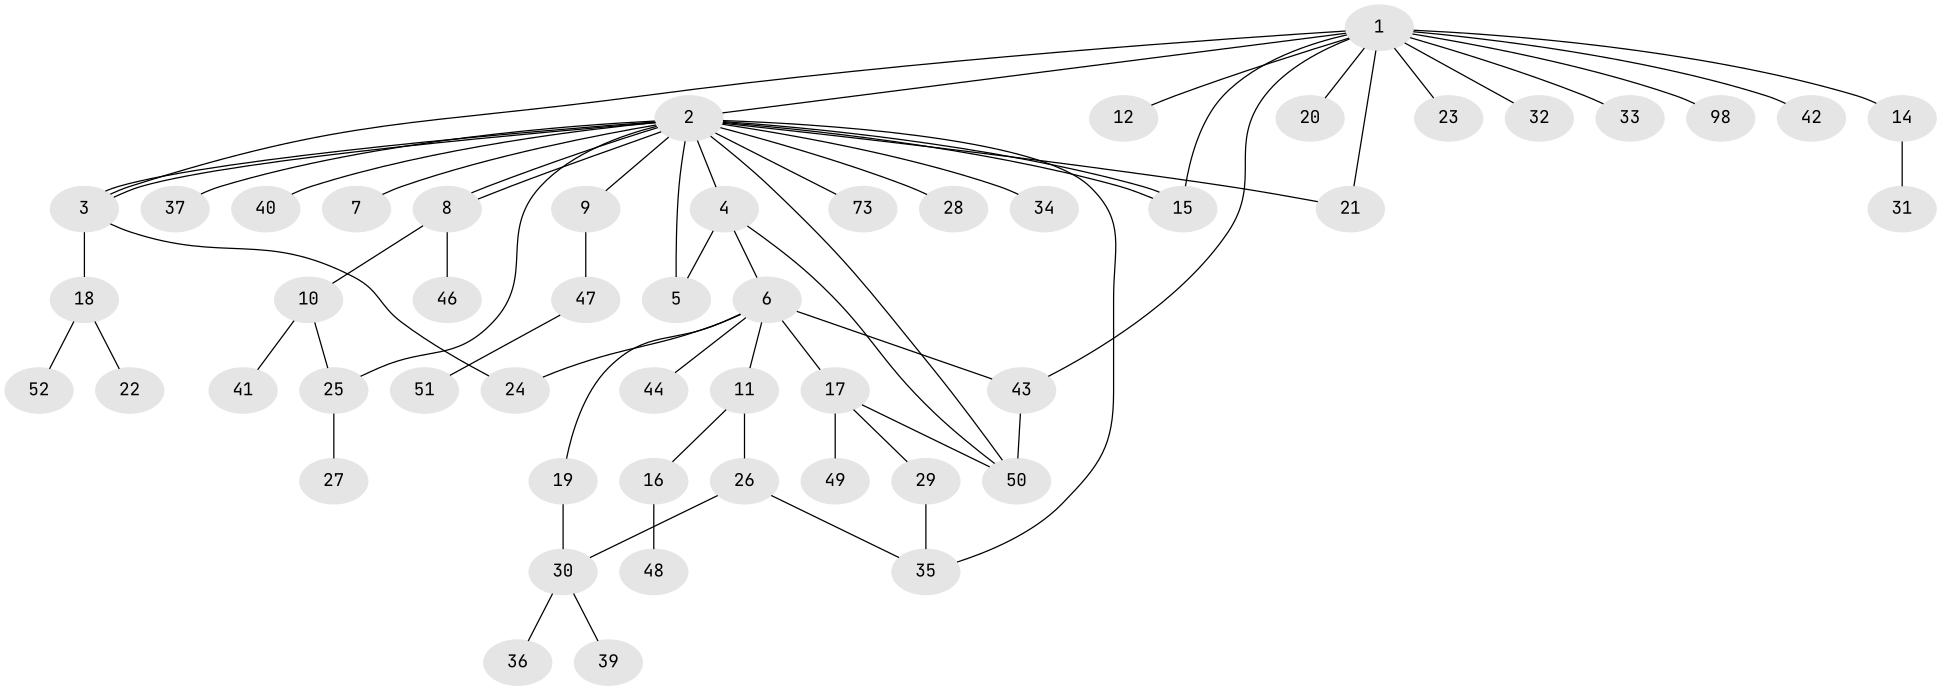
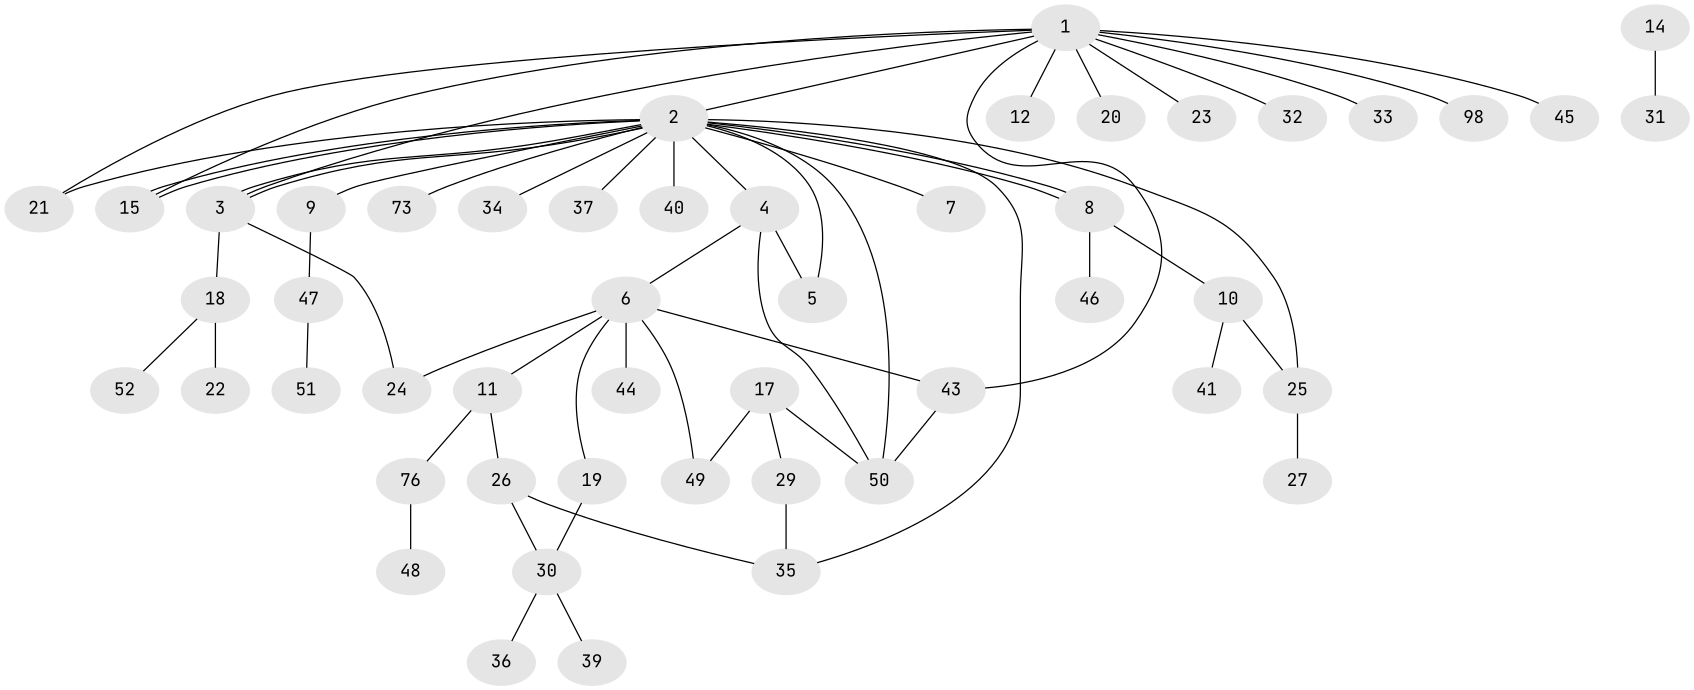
edge "1" -- "14": removed
node "42": label "42" -> "45"
node "28": removed
edge "6" -- "17": now "6" -- "49"
node "16": label "16" -> "76"
